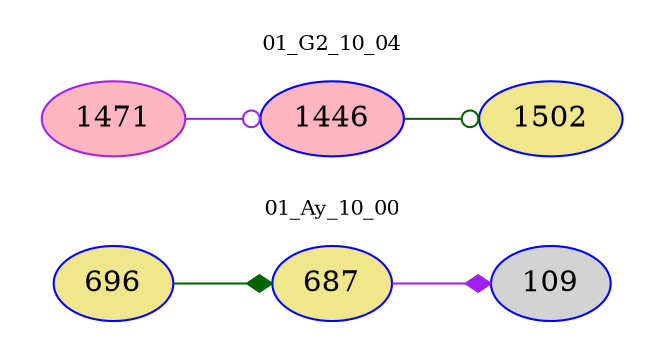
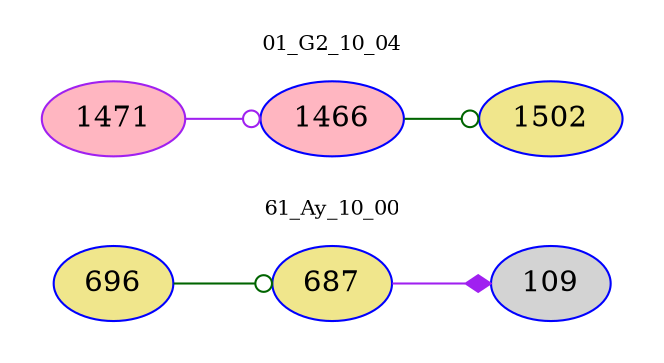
node "1446": label "1446" -> "1466"
cluster "01_Ay_10_00": label "01_Ay_10_00" -> "61_Ay_10_00"
edge "696" -> "687": arrowhead diamond -> odot
